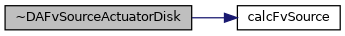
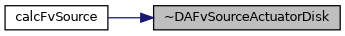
edge "~DAFvSourceActuatorDisk" -> "calcFvSource": reversed
